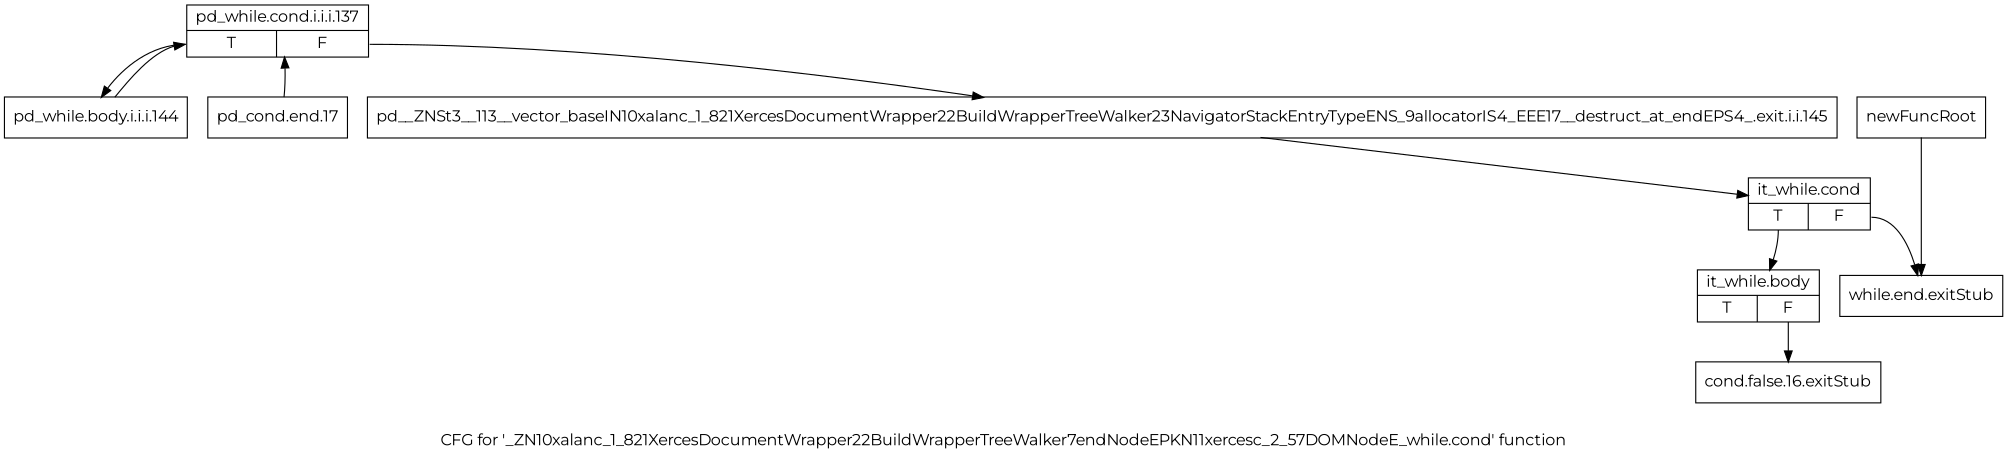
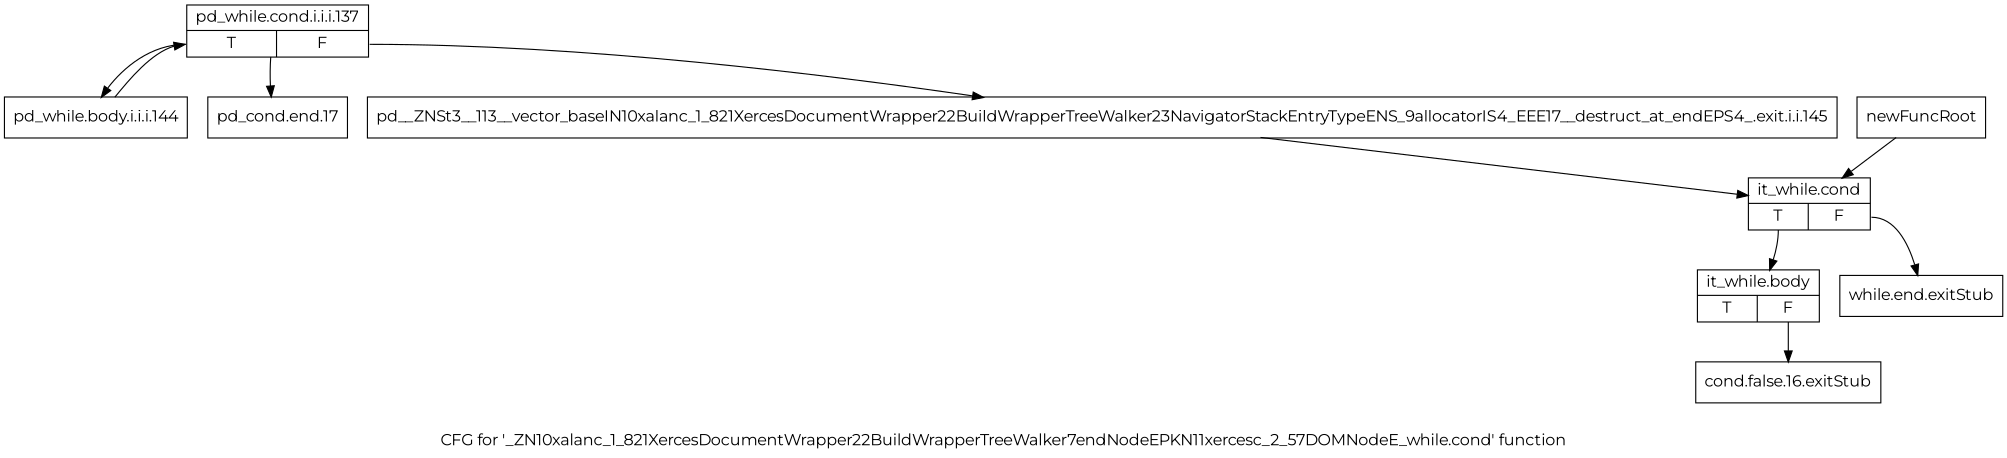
edge "pd_cond.end.17" -> "pd_while.cond.i.i.i.137": reversed
edge "newFuncRoot" -> "while.end.exitStub": now "newFuncRoot" -> "it_while.cond"
